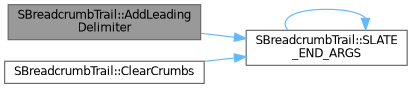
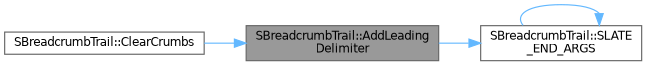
edge "SBreadcrumbTrail::ClearCrumbs" -> "SBreadcrumbTrail::SLATE _END_ARGS": now "SBreadcrumbTrail::ClearCrumbs" -> "SBreadcrumbTrail::AddLeading Delimiter"
